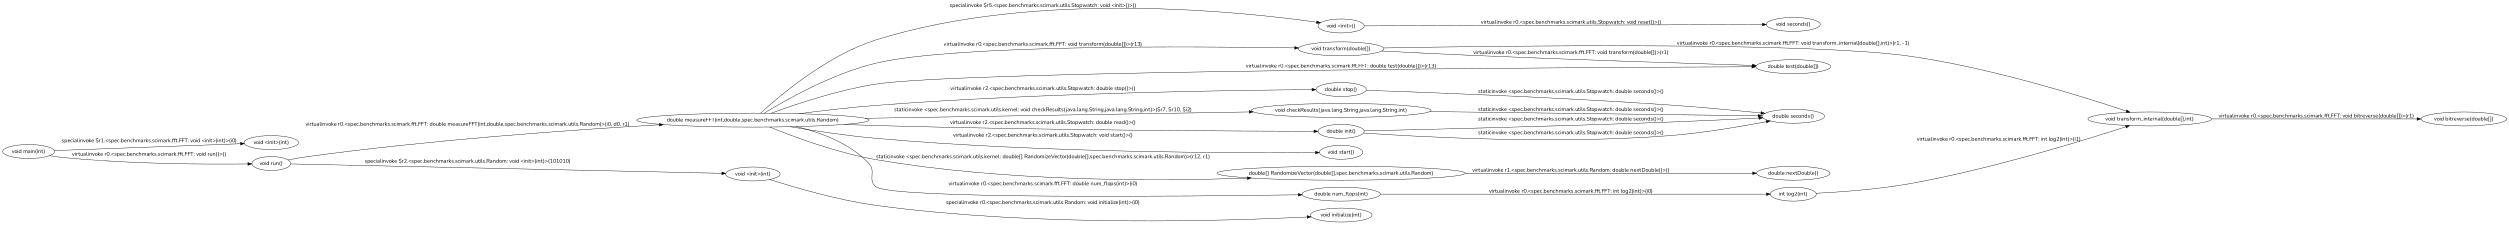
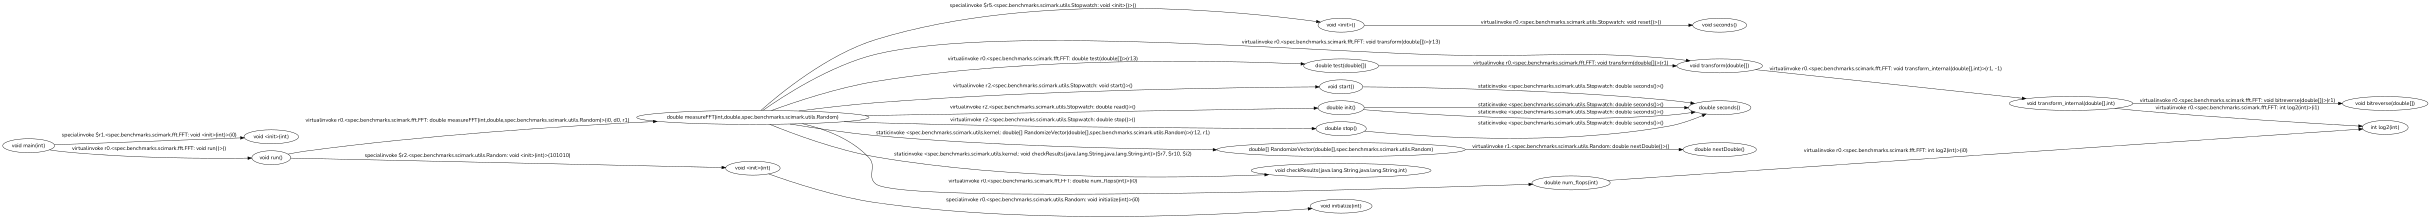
edge "void transform(double[])" -> "double test(double[])": reversed
edge "void checkResults(java.lang.String,java.lang.String,int)" -> "double seconds()": now "void start()" -> "double seconds()"
edge "int log2(int)" -> "void transform_internal(double[],int)": reversed
